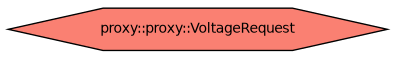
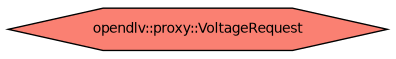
node "proxy::proxy::VoltageRequest": label "proxy::proxy::VoltageRequest" -> "opendlv::proxy::VoltageRequest"
